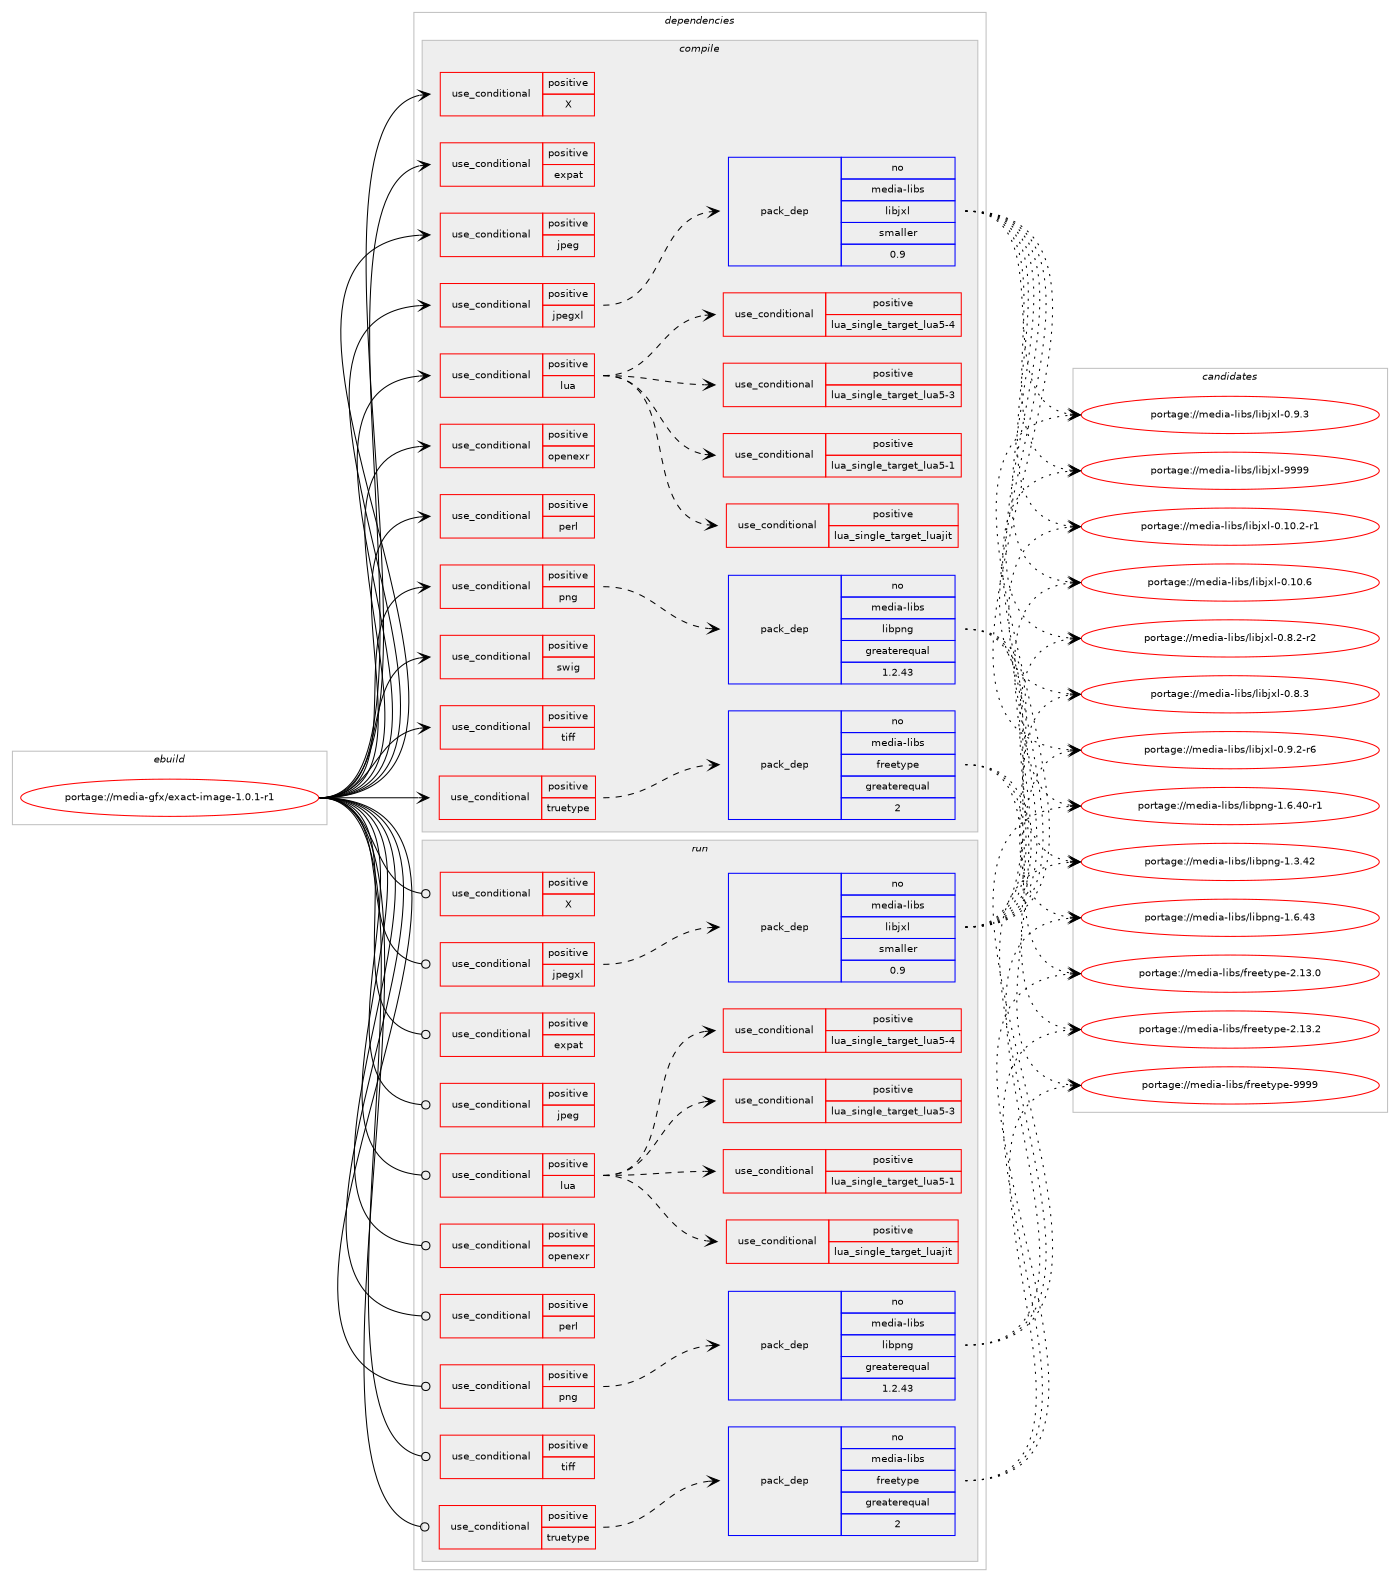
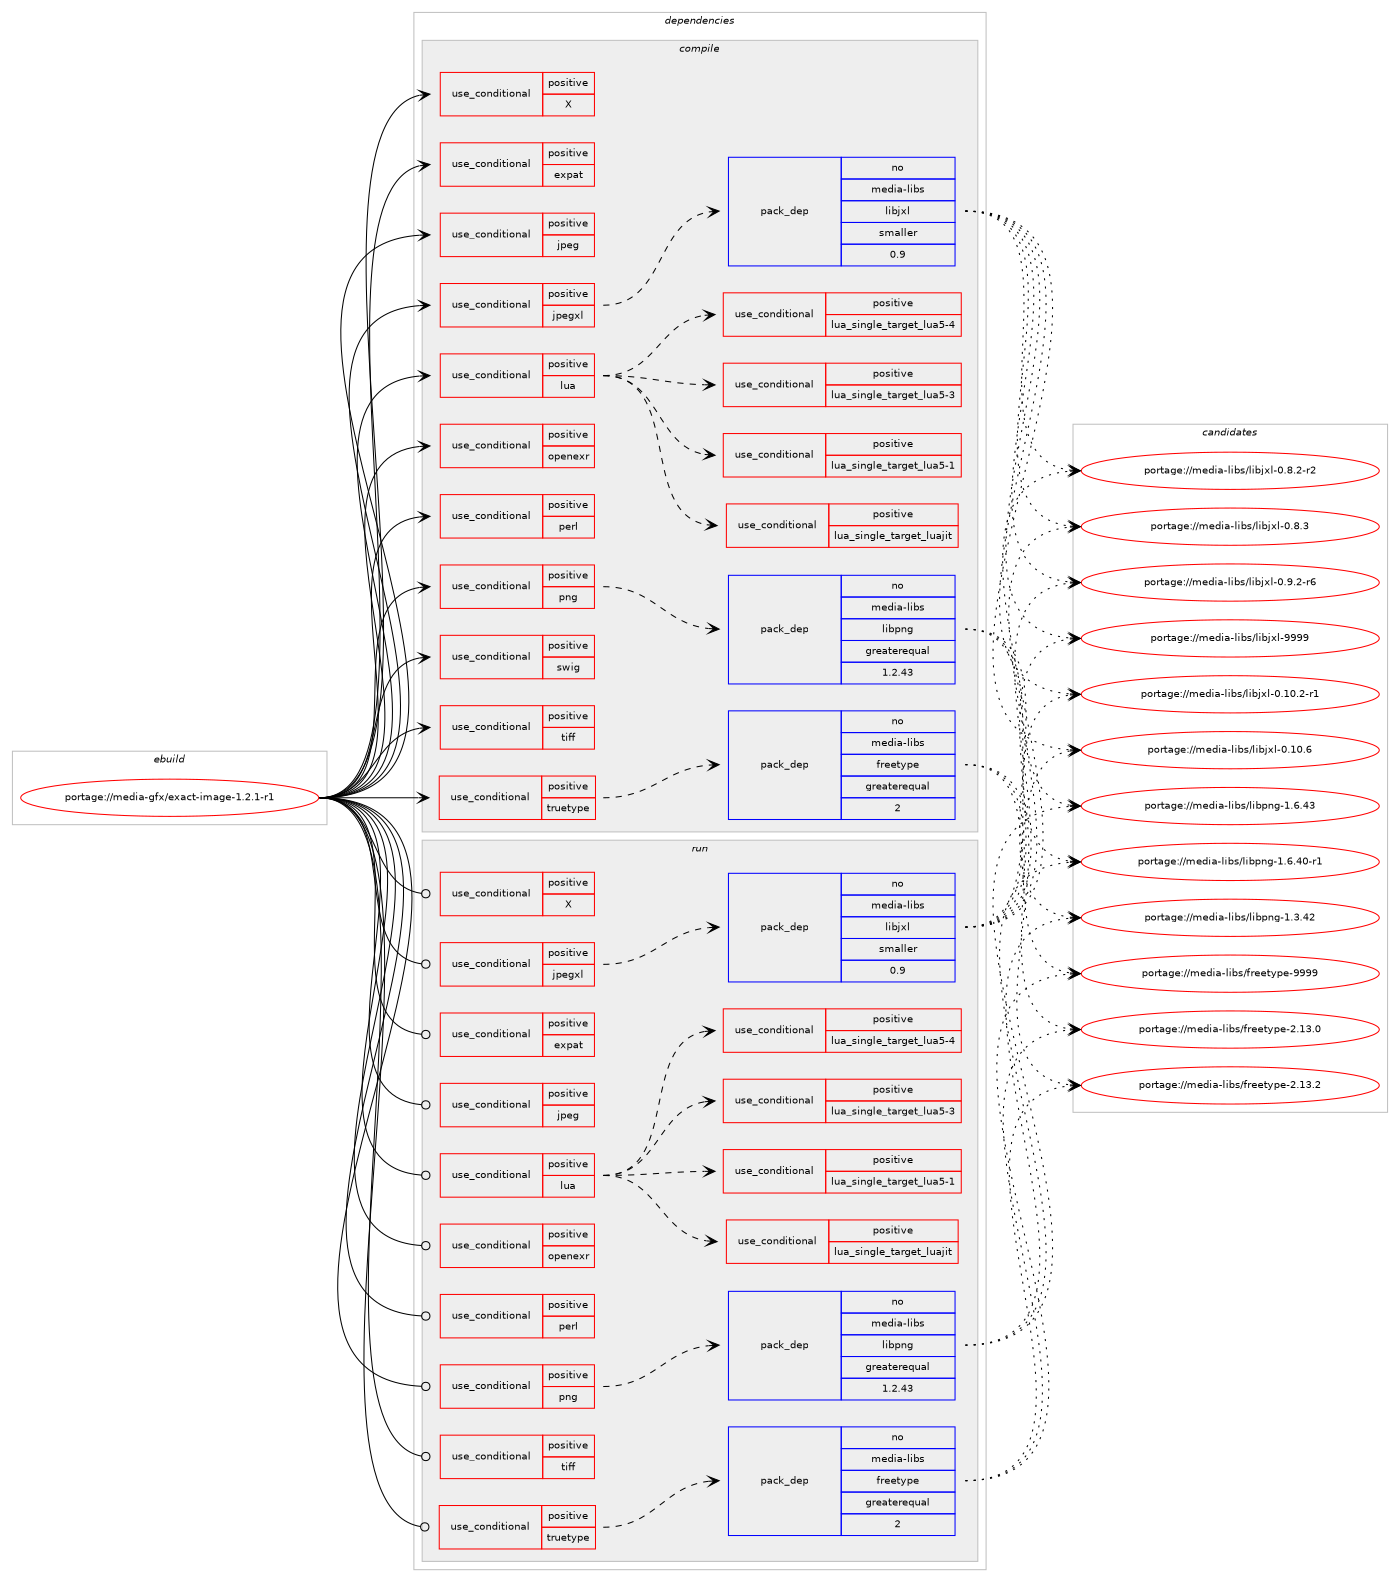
node "portage://media-libs/libjxl-0.9.3": removed
node "portage://media-gfx/exact-image-1.0.1-r1": label "portage://media-gfx/exact-image-1.0.1-r1" -> "portage://media-gfx/exact-image-1.2.1-r1"
